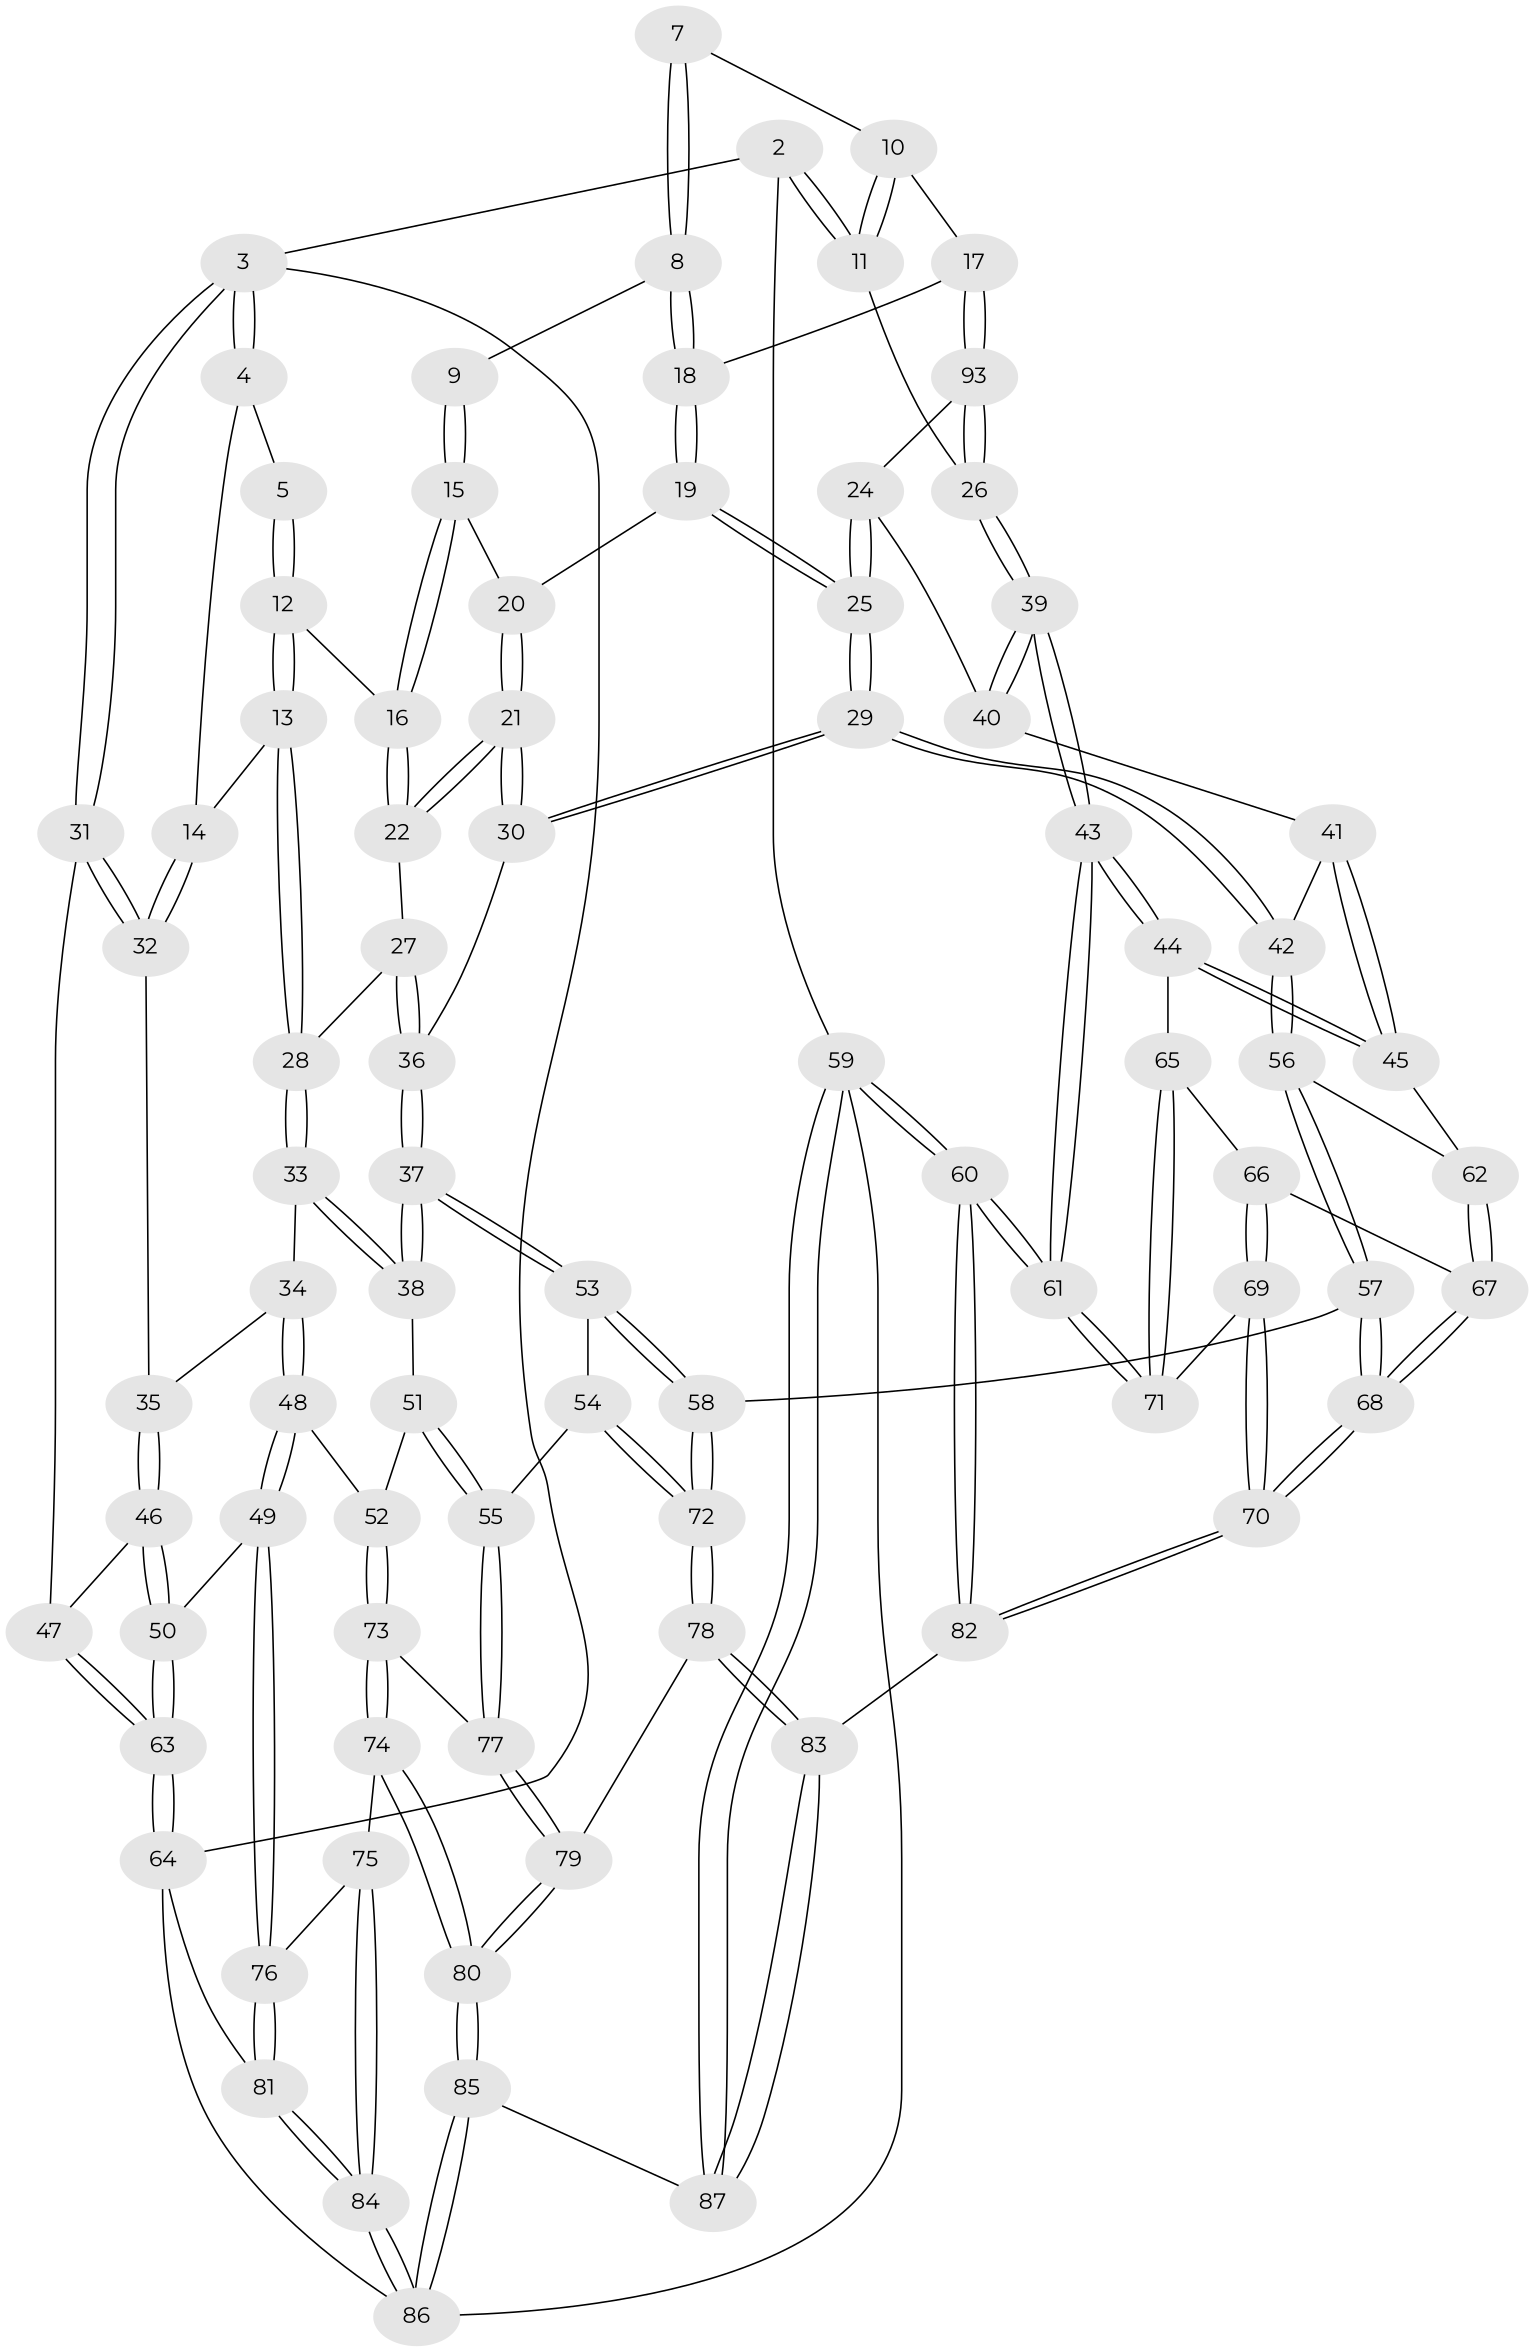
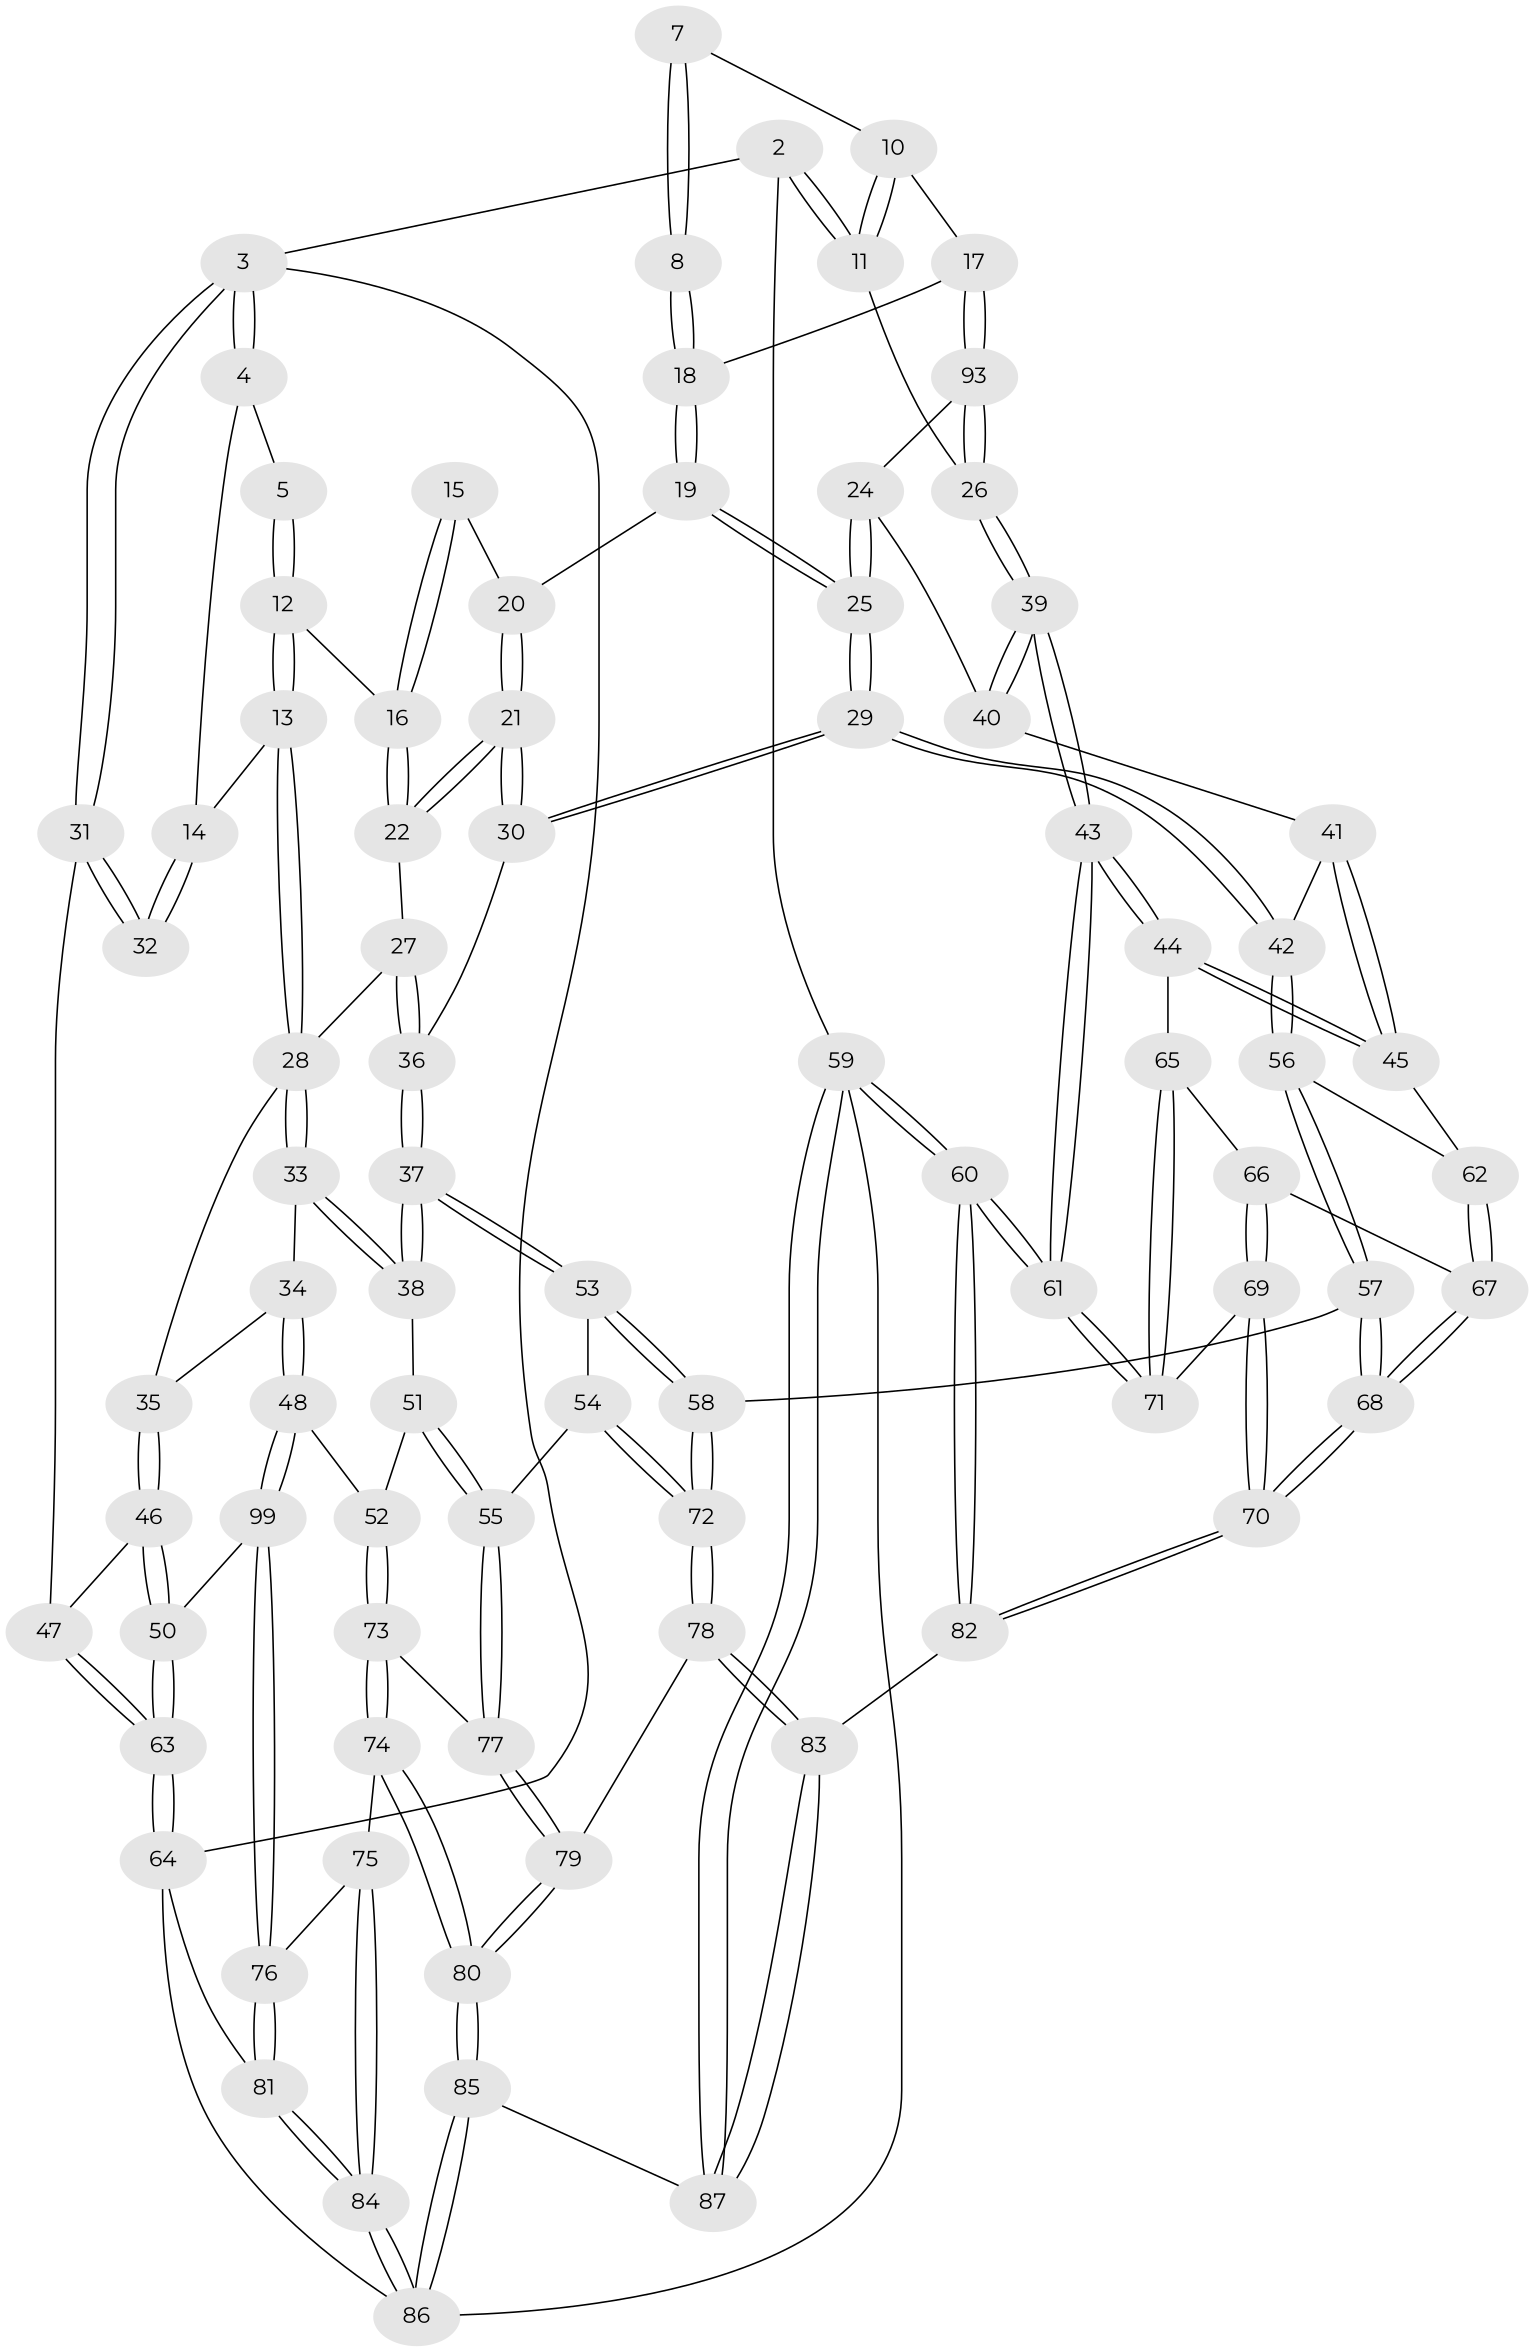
node "9": removed
edge "32" -- "35": now "28" -- "35"
node "49": label "49" -> "99"
